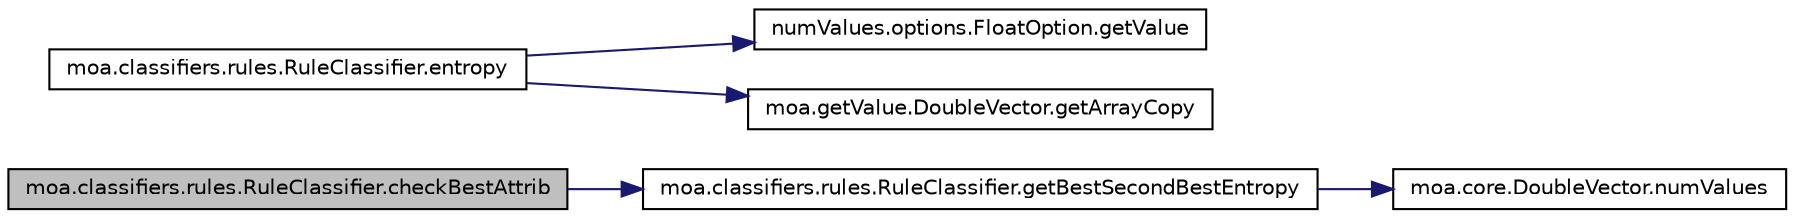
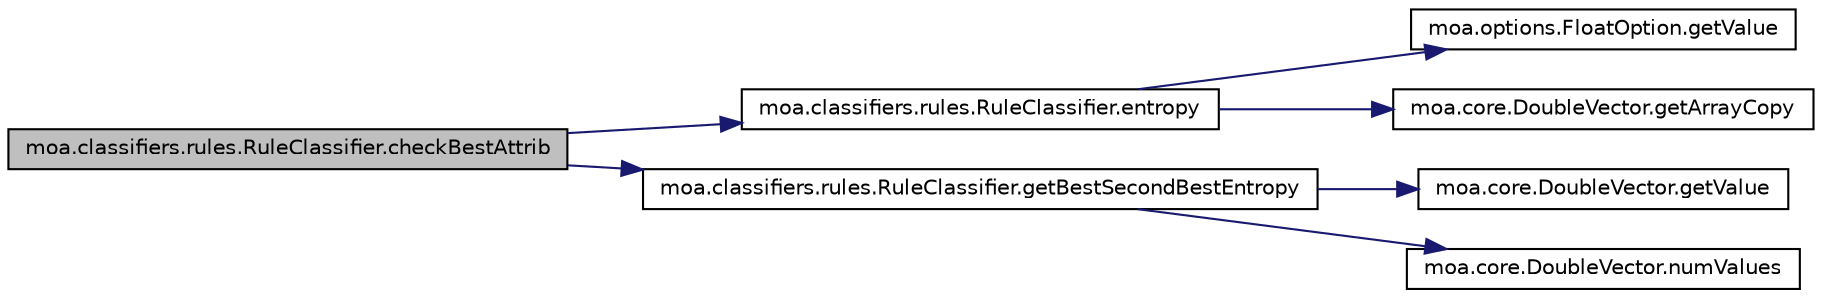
node "numValues.options.FloatOption.getValue": label "numValues.options.FloatOption.getValue" -> "moa.options.FloatOption.getValue"
node "moa.getValue.DoubleVector.getArrayCopy": label "moa.getValue.DoubleVector.getArrayCopy" -> "moa.core.DoubleVector.getArrayCopy"
edge "moa.classifiers.rules.RuleClassifier.checkBestAttrib" -> "moa.classifiers.rules.RuleClassifier.entropy": added
node "moa.core.DoubleVector.getValue": added
